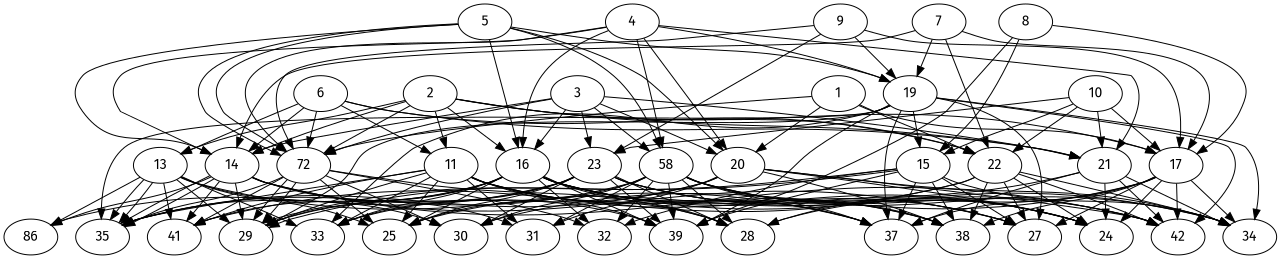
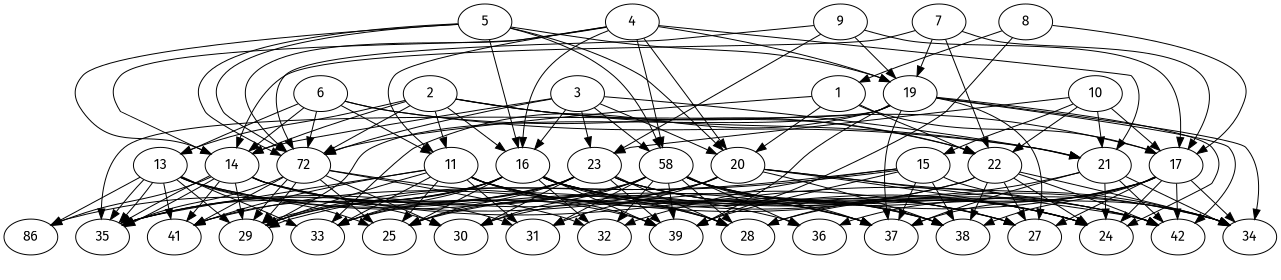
edge "4" -> "11": added
edge "8" -> "15": now "8" -> "1"
edge "19" -> "15": now "19" -> "24"
edge "15" -> "27": removed
node "36": added
